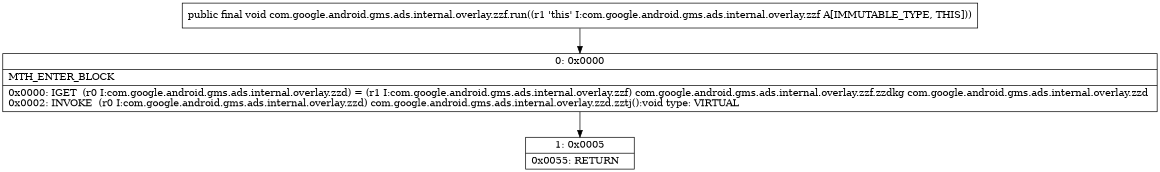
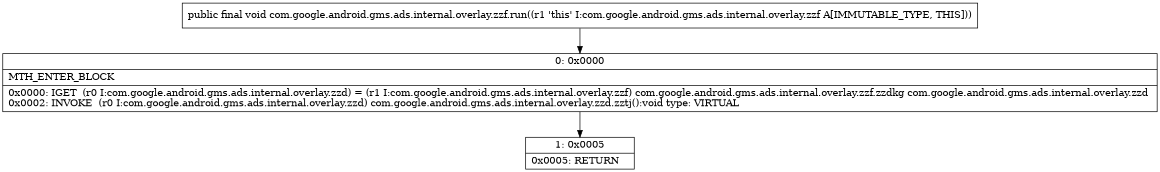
node "1: 0x0005": text "0x0055: RETURN" -> "0x0005: RETURN"
